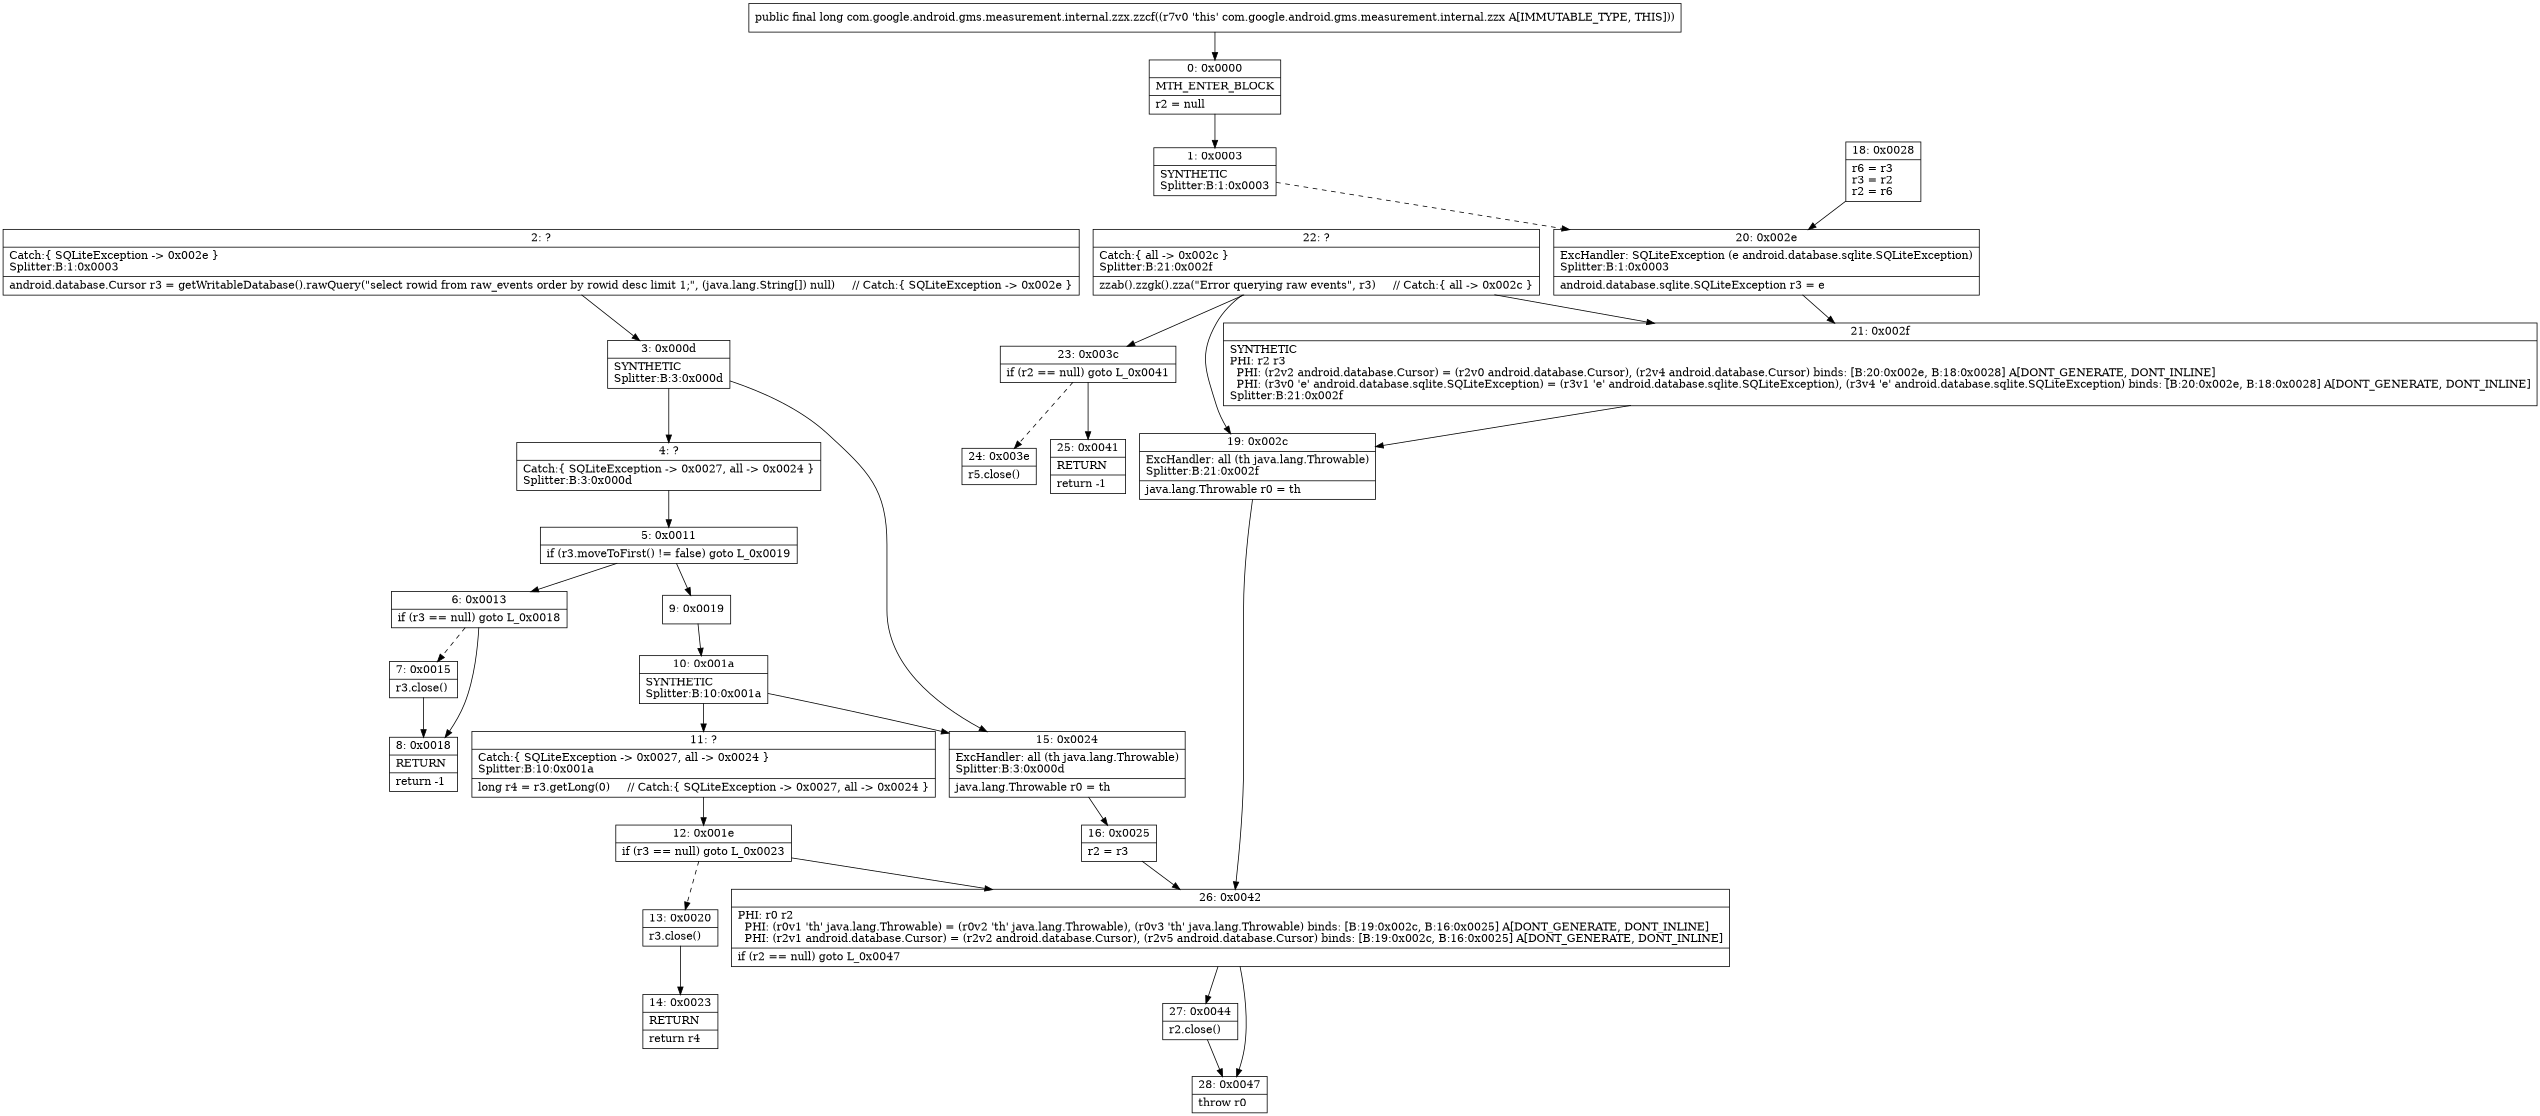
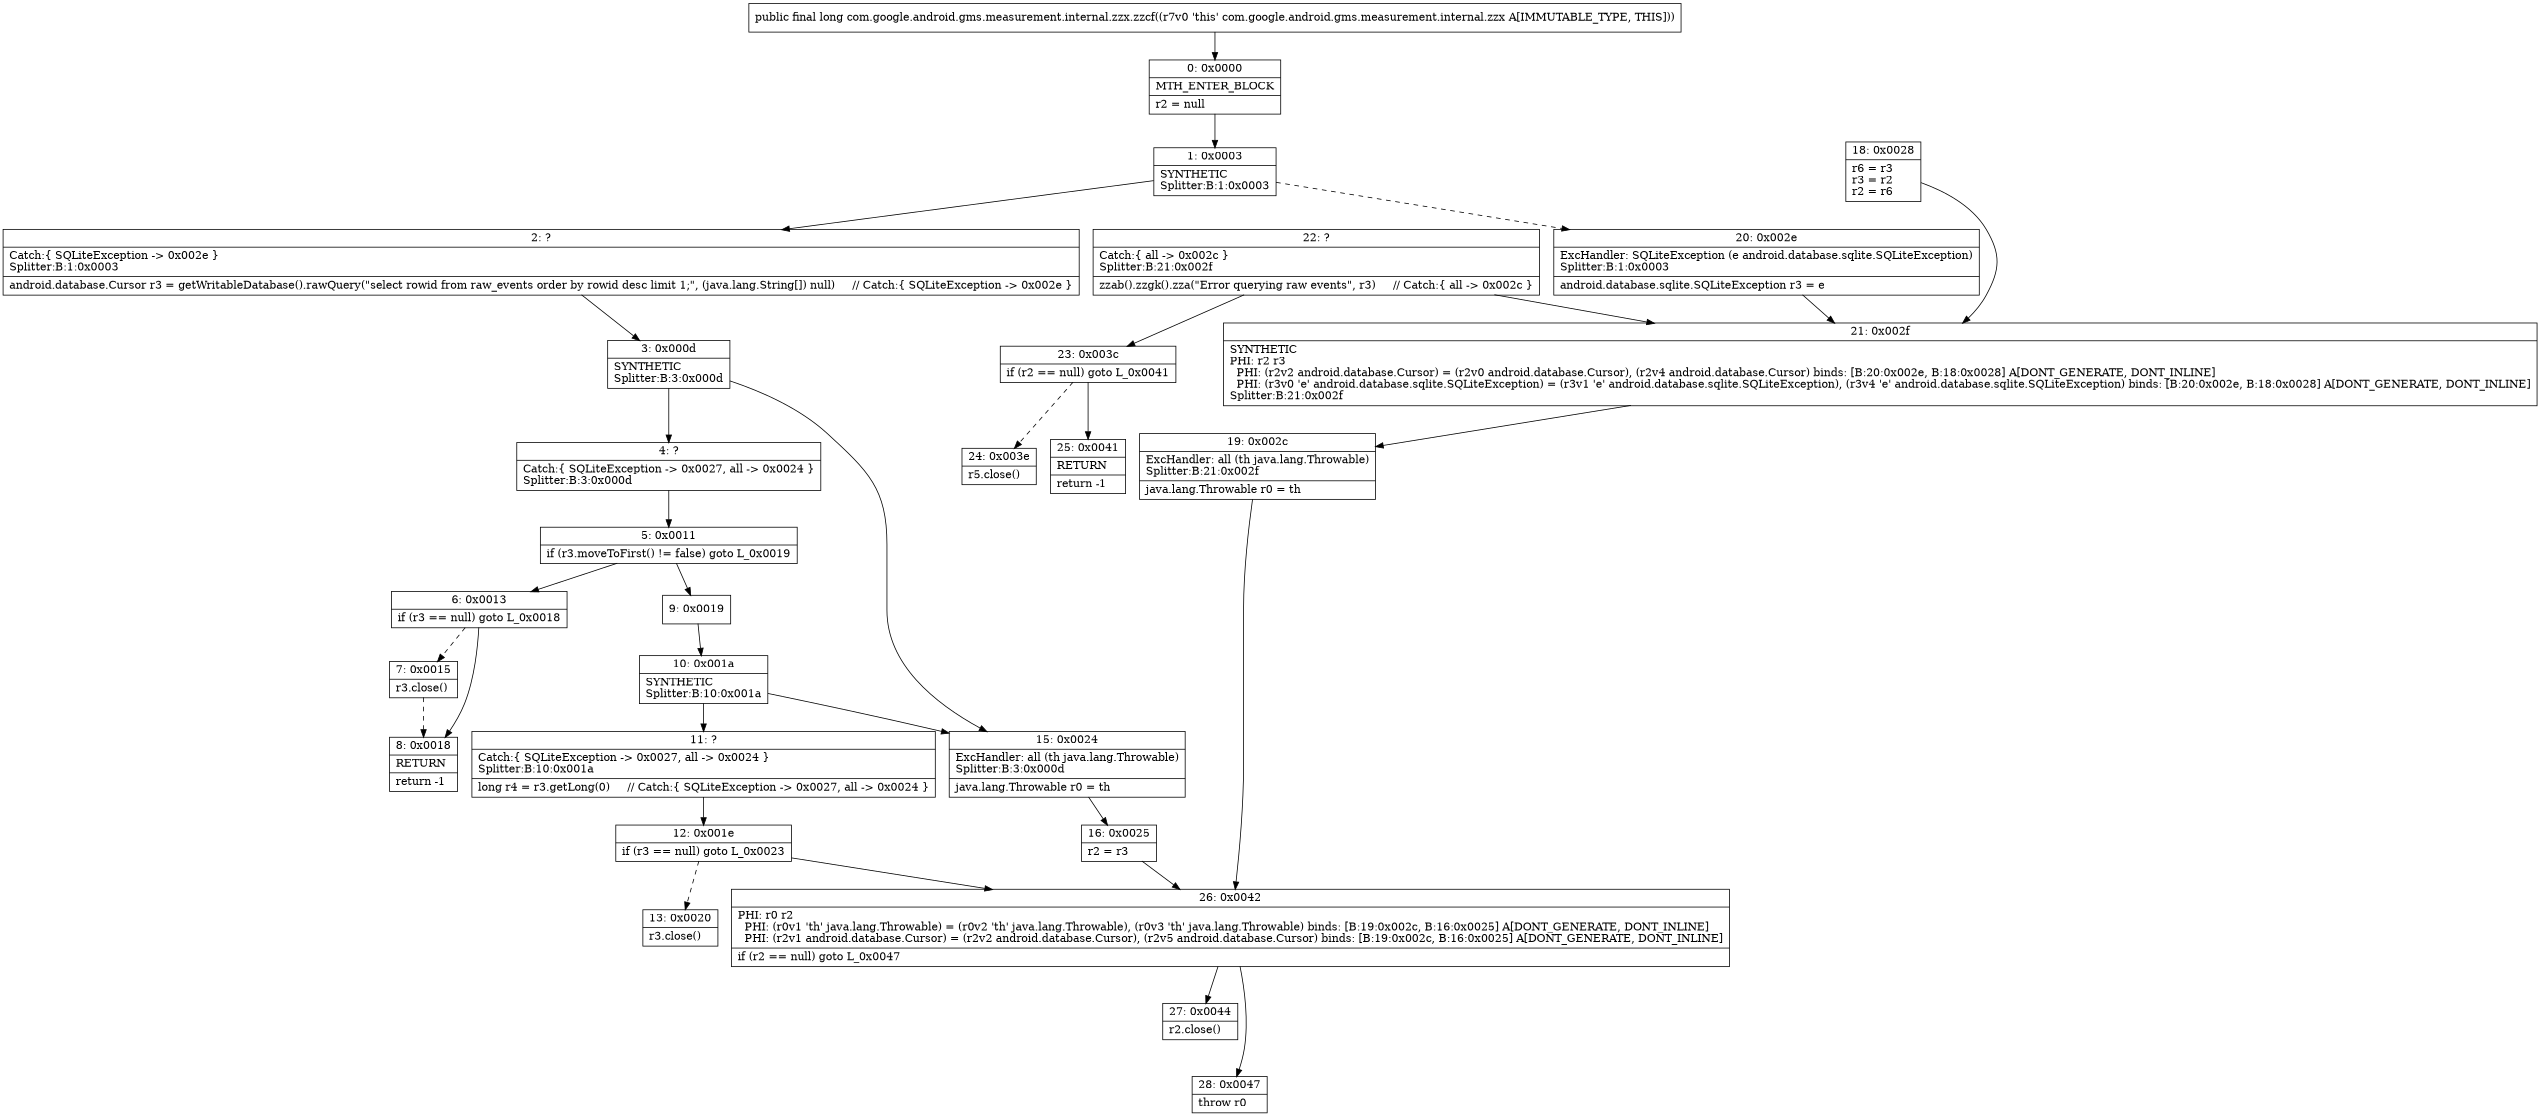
edge "1: 0x0003" -> "2: ?": added
edge "18: 0x0028" -> "20: 0x002e": now "18: 0x0028" -> "21: 0x002f"
edge "22: ?" -> "19: 0x002c": removed
edge "7: 0x0015" -> "8: 0x0018": style solid -> dashed
node "14: 0x0023": removed
edge "27: 0x0044" -> "28: 0x0047": removed
